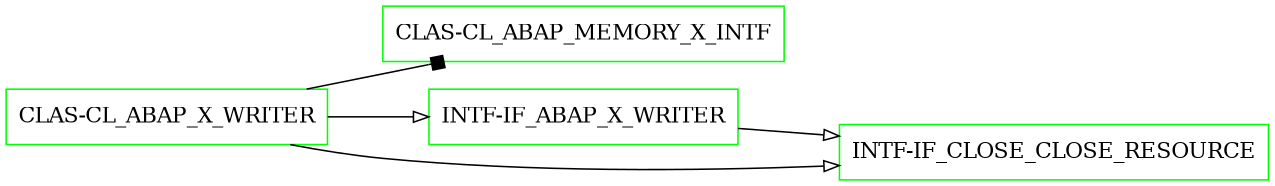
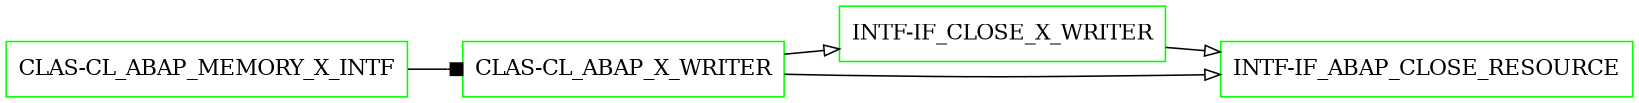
edge "CLAS-CL_ABAP_X_WRITER" -> "CLAS-CL_ABAP_MEMORY_X_INTF": reversed
node "INTF-IF_ABAP_X_WRITER": label "INTF-IF_ABAP_X_WRITER" -> "INTF-IF_CLOSE_X_WRITER"
node "INTF-IF_CLOSE_CLOSE_RESOURCE": label "INTF-IF_CLOSE_CLOSE_RESOURCE" -> "INTF-IF_ABAP_CLOSE_RESOURCE"
